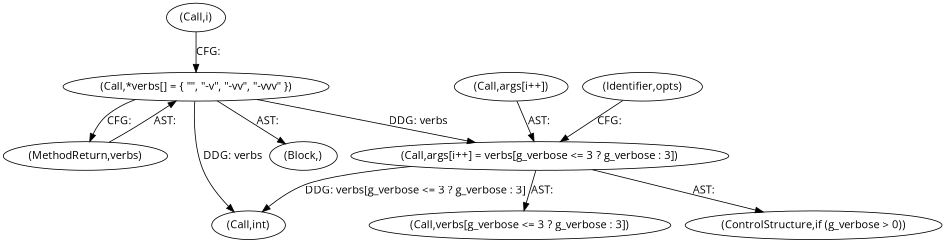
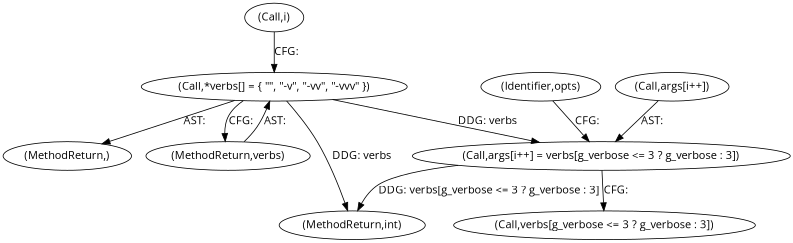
node "(Block,)": label "(Block,)" -> "(MethodReturn,)"
edge "(Call,args[i++] = verbs[g_verbose <= 3 ? g_verbose : 3])" -> "(Call,verbs[g_verbose <= 3 ? g_verbose : 3])": label "AST: " -> "CFG: "
node "(Call,int)": label "(Call,int)" -> "(MethodReturn,int)"
node "(ControlStructure,if (g_verbose > 0))": removed
